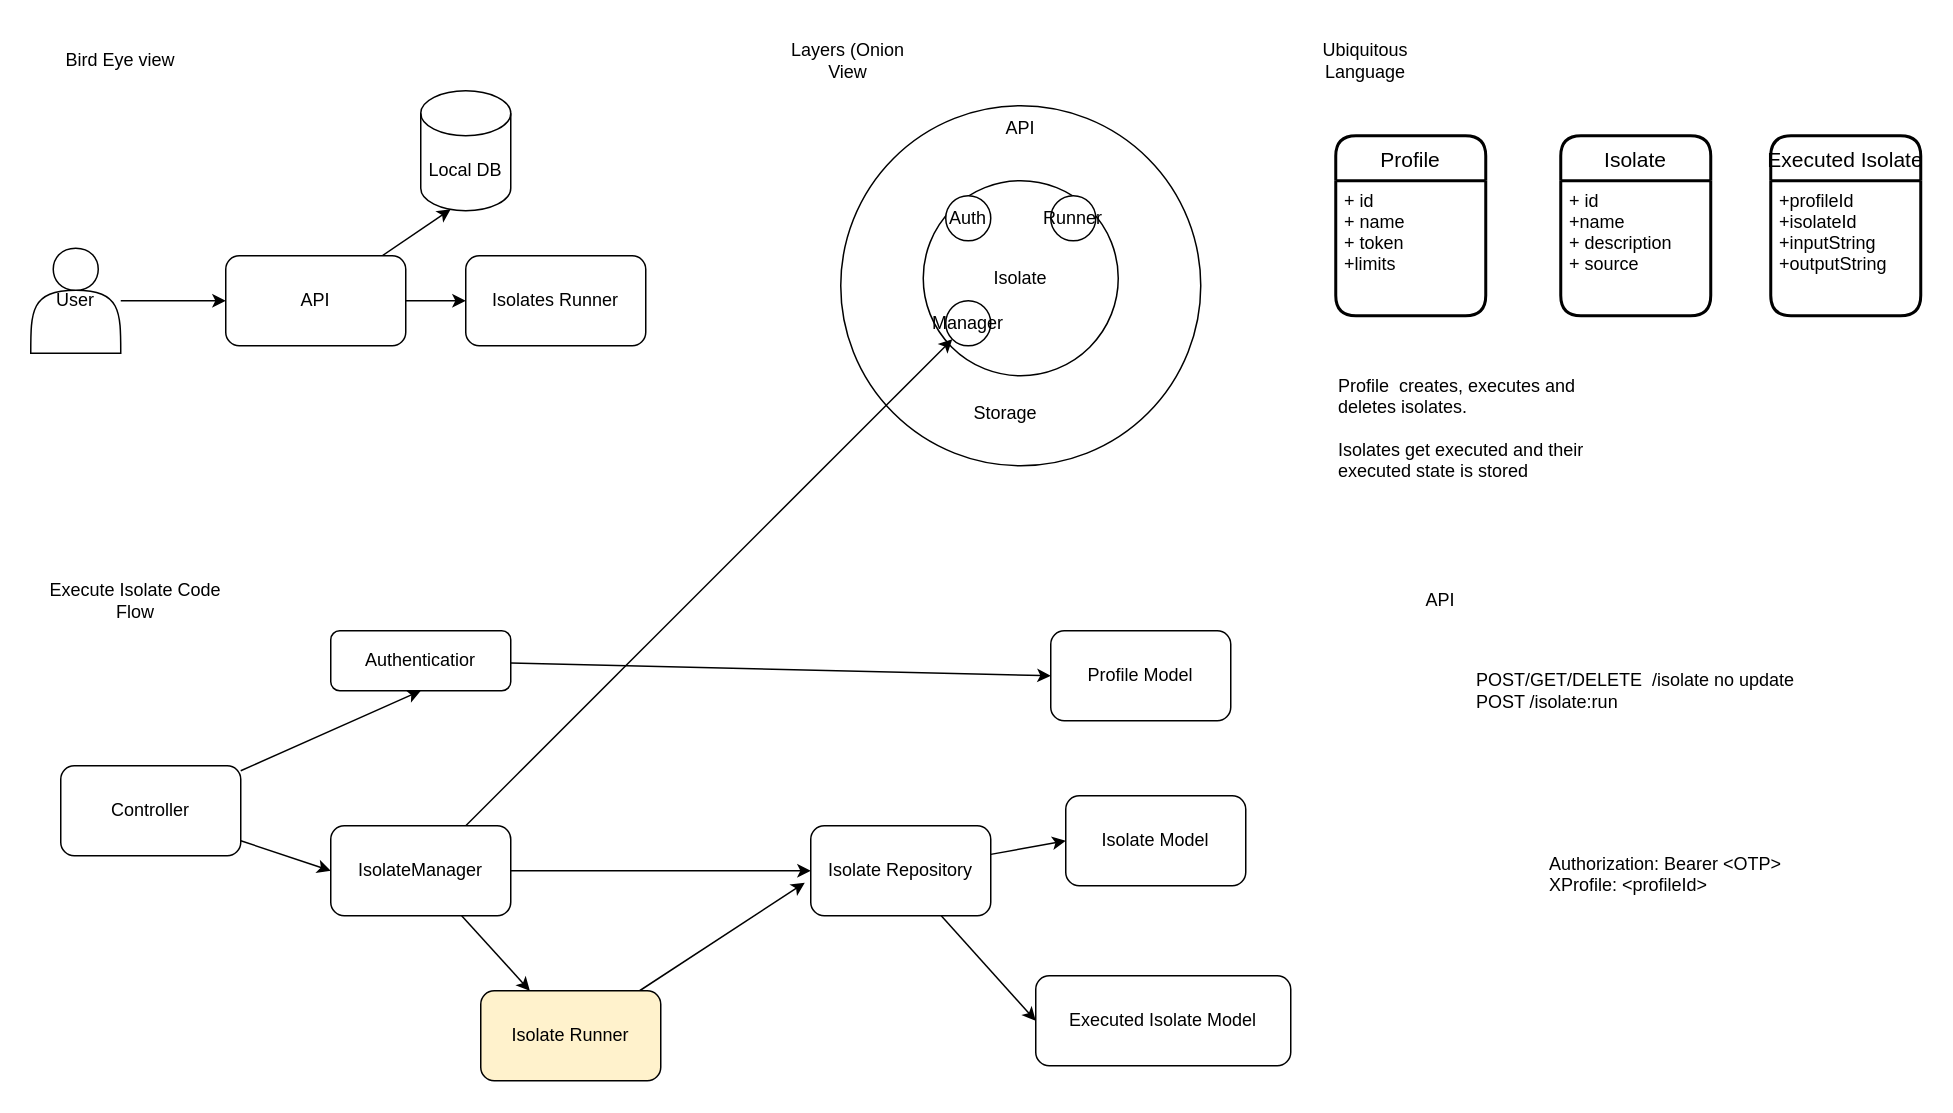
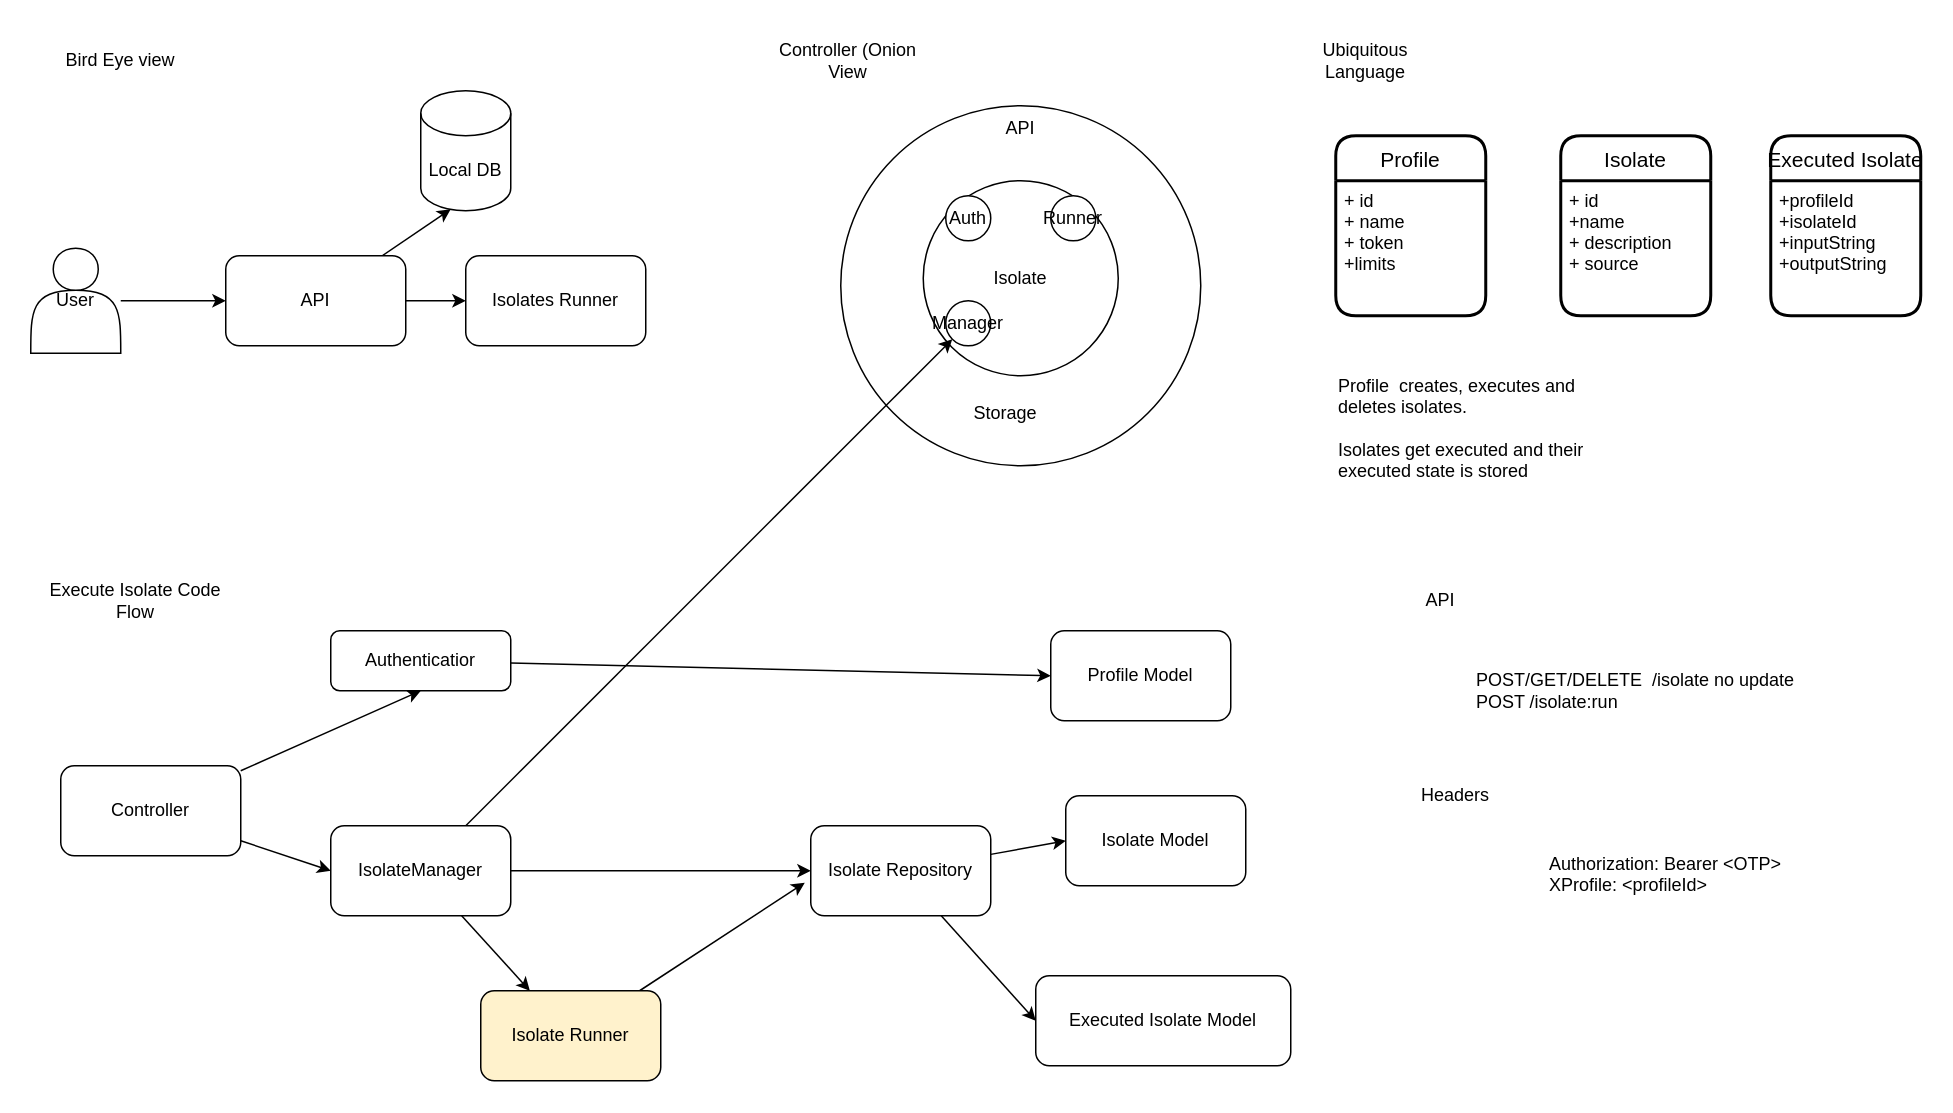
node "Layers (Onion View": label "Layers (Onion View" -> "Controller (Onion View"
node "Headers": added
